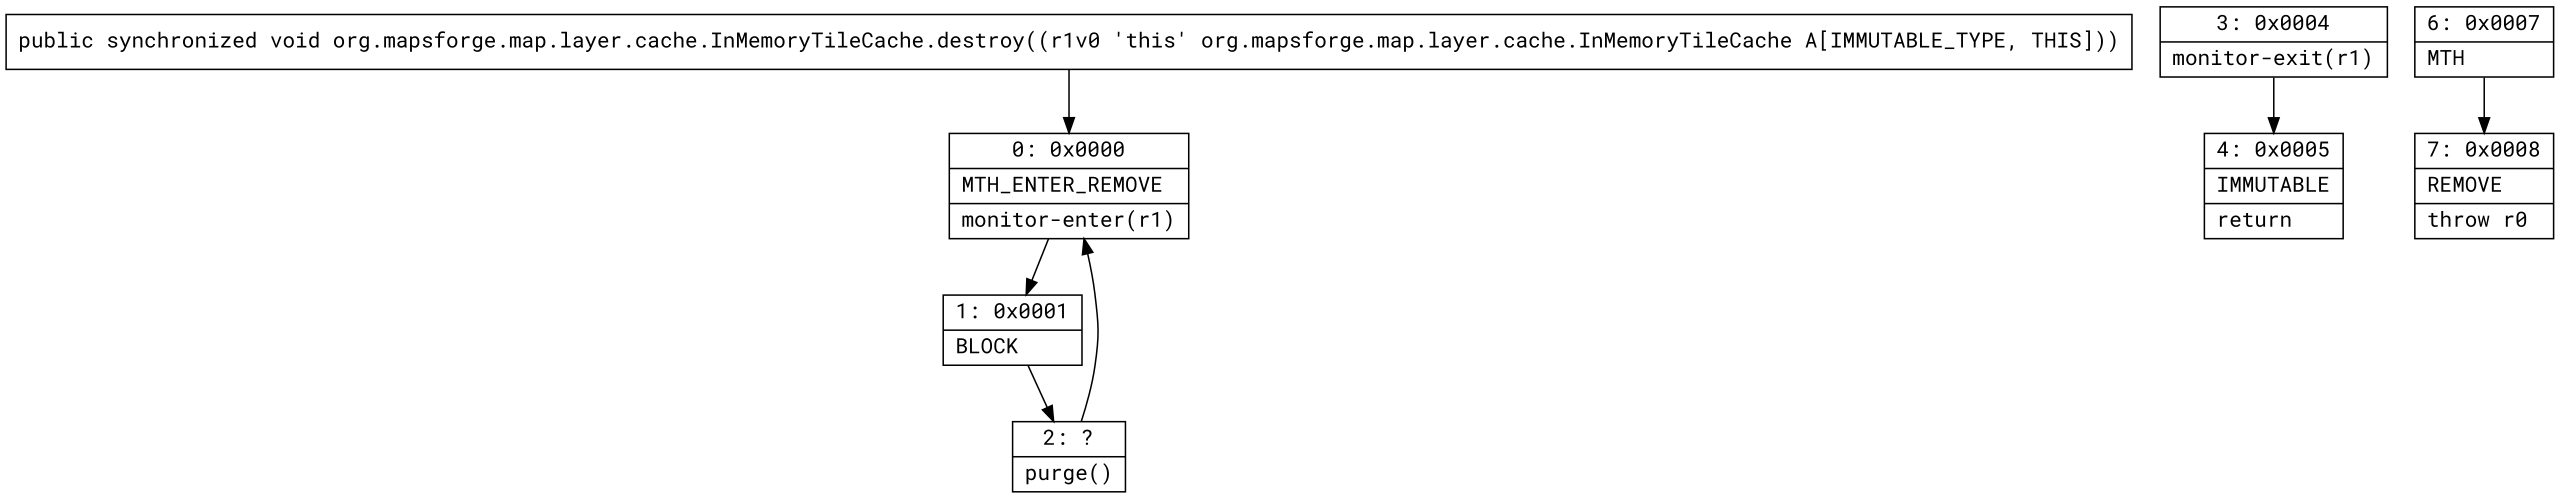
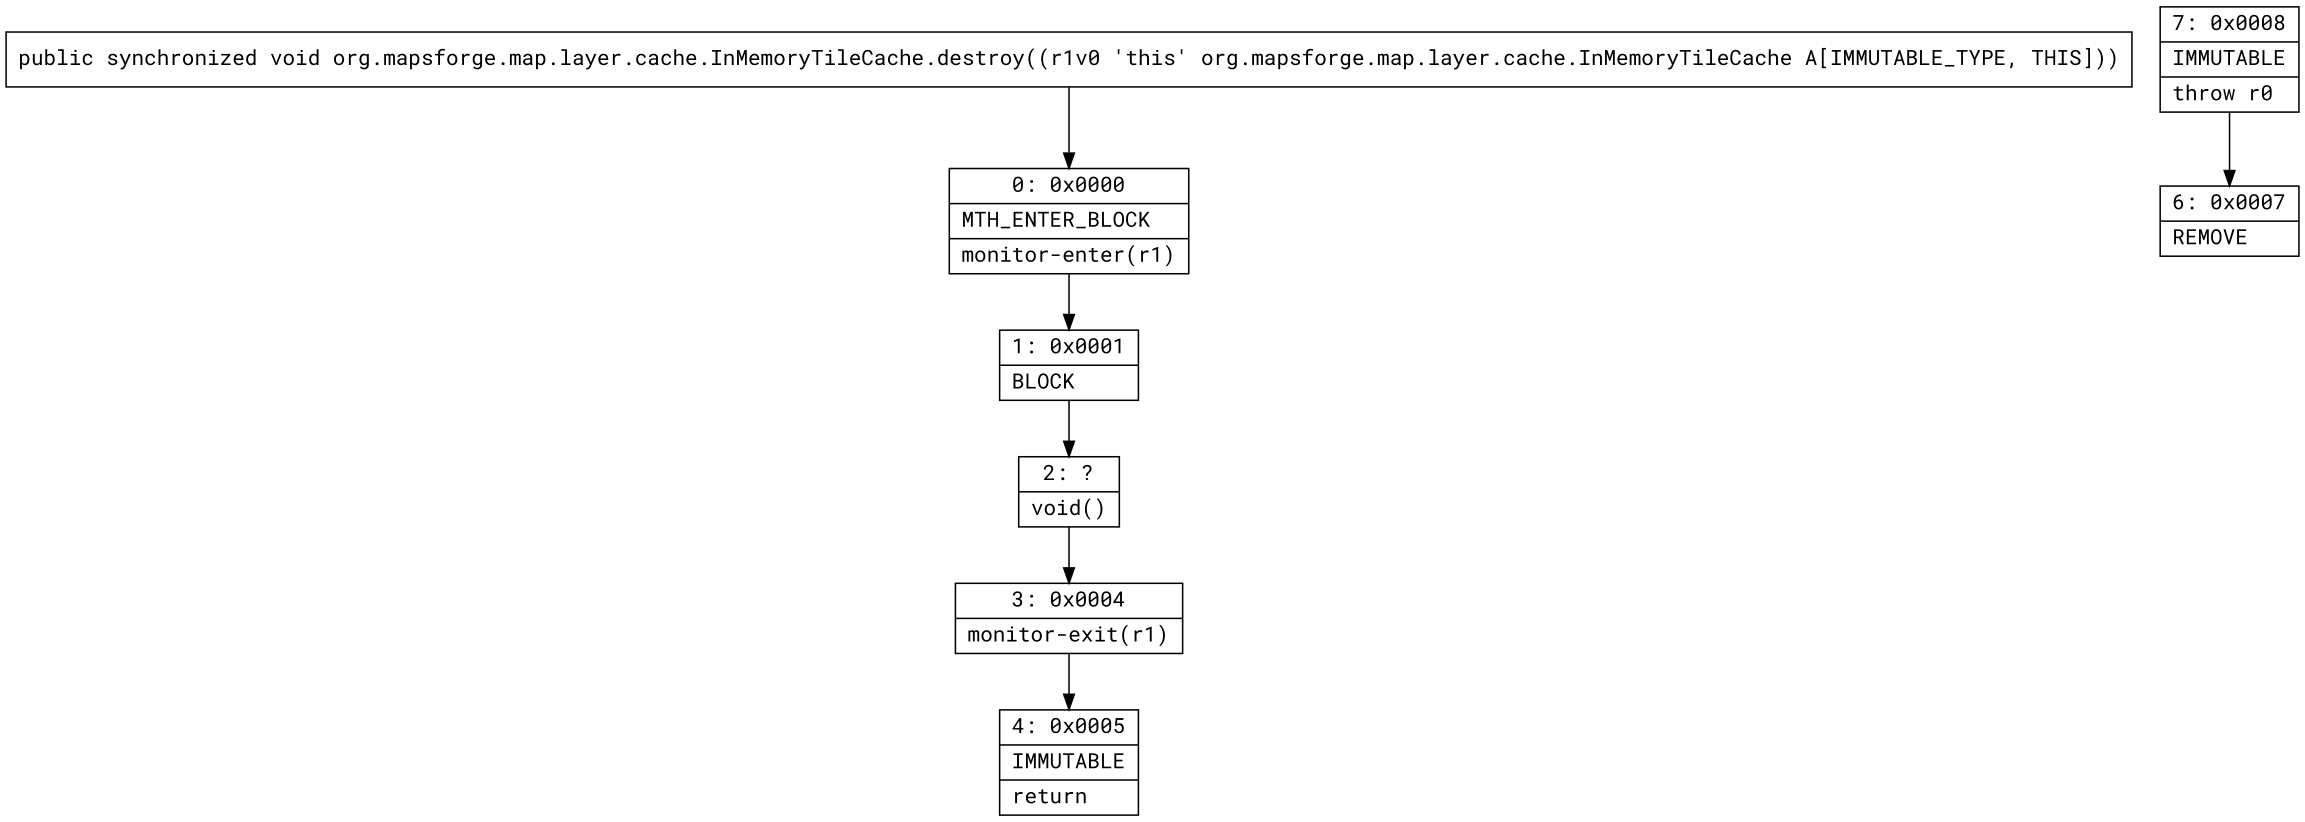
node "6: 0x0007": text "MTH" -> "REMOVE"
edge "6: 0x0007" -> "7: 0x0008": reversed
node "0: 0x0000": text "MTH_ENTER_REMOVE" -> "MTH_ENTER_BLOCK"
node "7: 0x0008": text "REMOVE" -> "IMMUTABLE"
edge "2: ?" -> "0: 0x0000": now "2: ?" -> "3: 0x0004"
node "2: ?": text "purge()" -> "void()"
